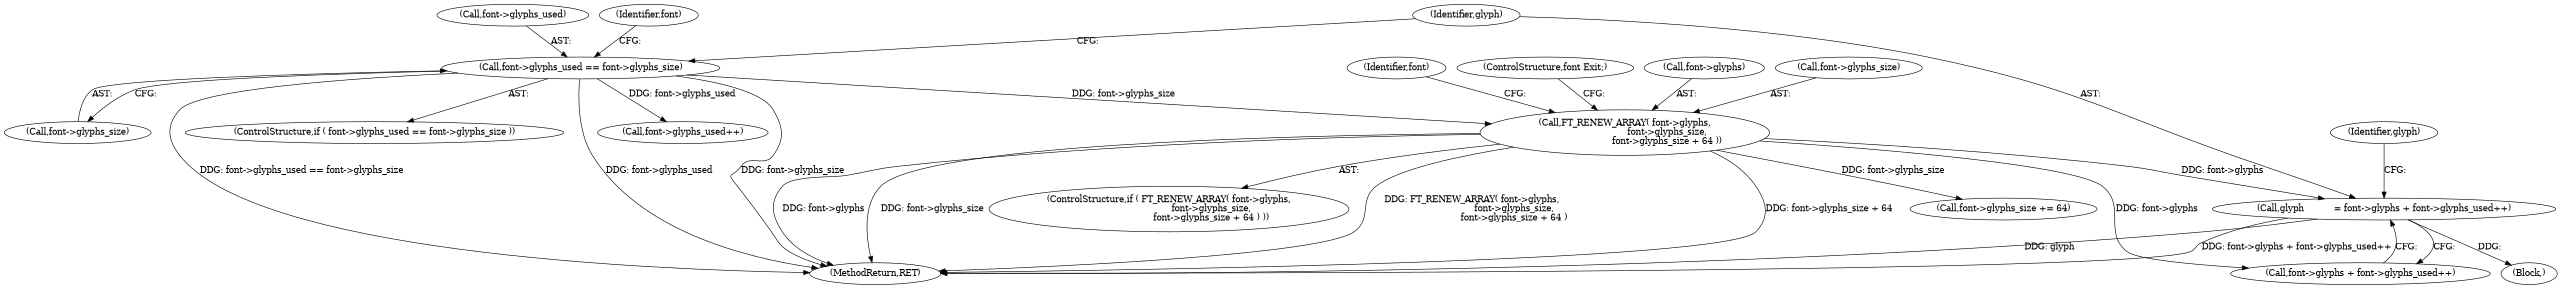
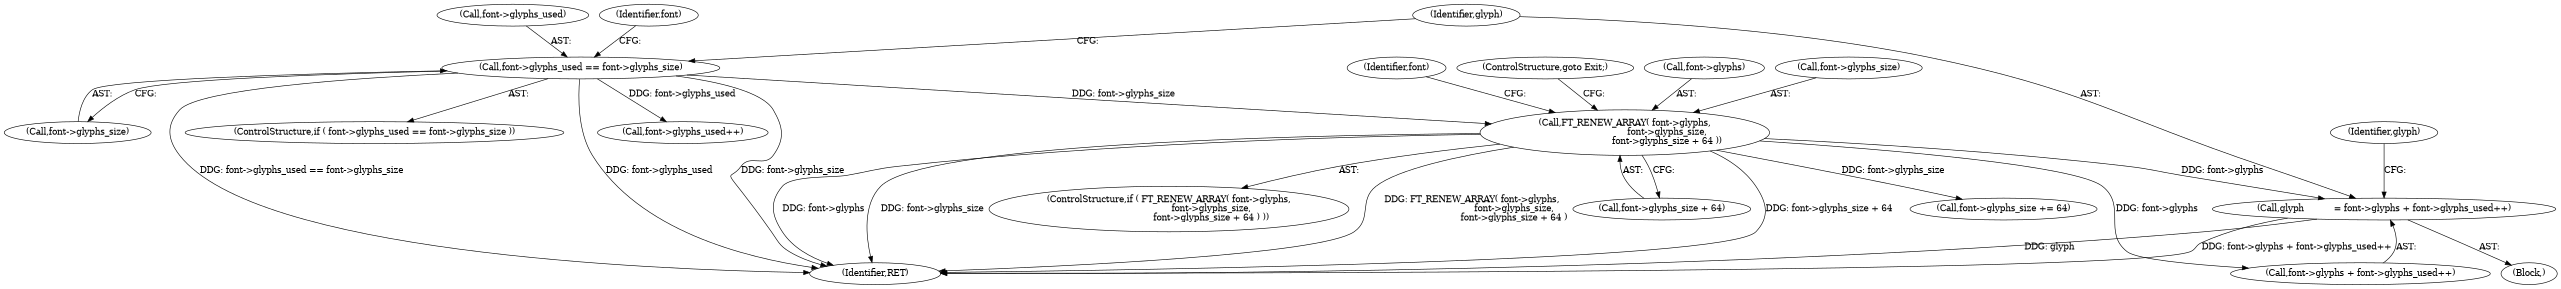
node "(ControlStructure,font Exit;)": label "(ControlStructure,font Exit;)" -> "(ControlStructure,goto Exit;)"
node "(Call,font->glyphs_size + 64)": added
edge "(Call,glyph           = font->glyphs + font->glyphs_used++)" -> "(Call,font->glyphs + font->glyphs_used++)": removed, label "CFG:"
edge "(Call,font->glyphs + font->glyphs_used++)" -> "(Call,glyph           = font->glyphs + font->glyphs_used++)": label "CFG: " -> "AST: "
edge "(Call,glyph           = font->glyphs + font->glyphs_used++)" -> "(Block,)": label "DDG: " -> "AST: "
node "(MethodReturn,RET)": label "(MethodReturn,RET)" -> "(Identifier,RET)"
